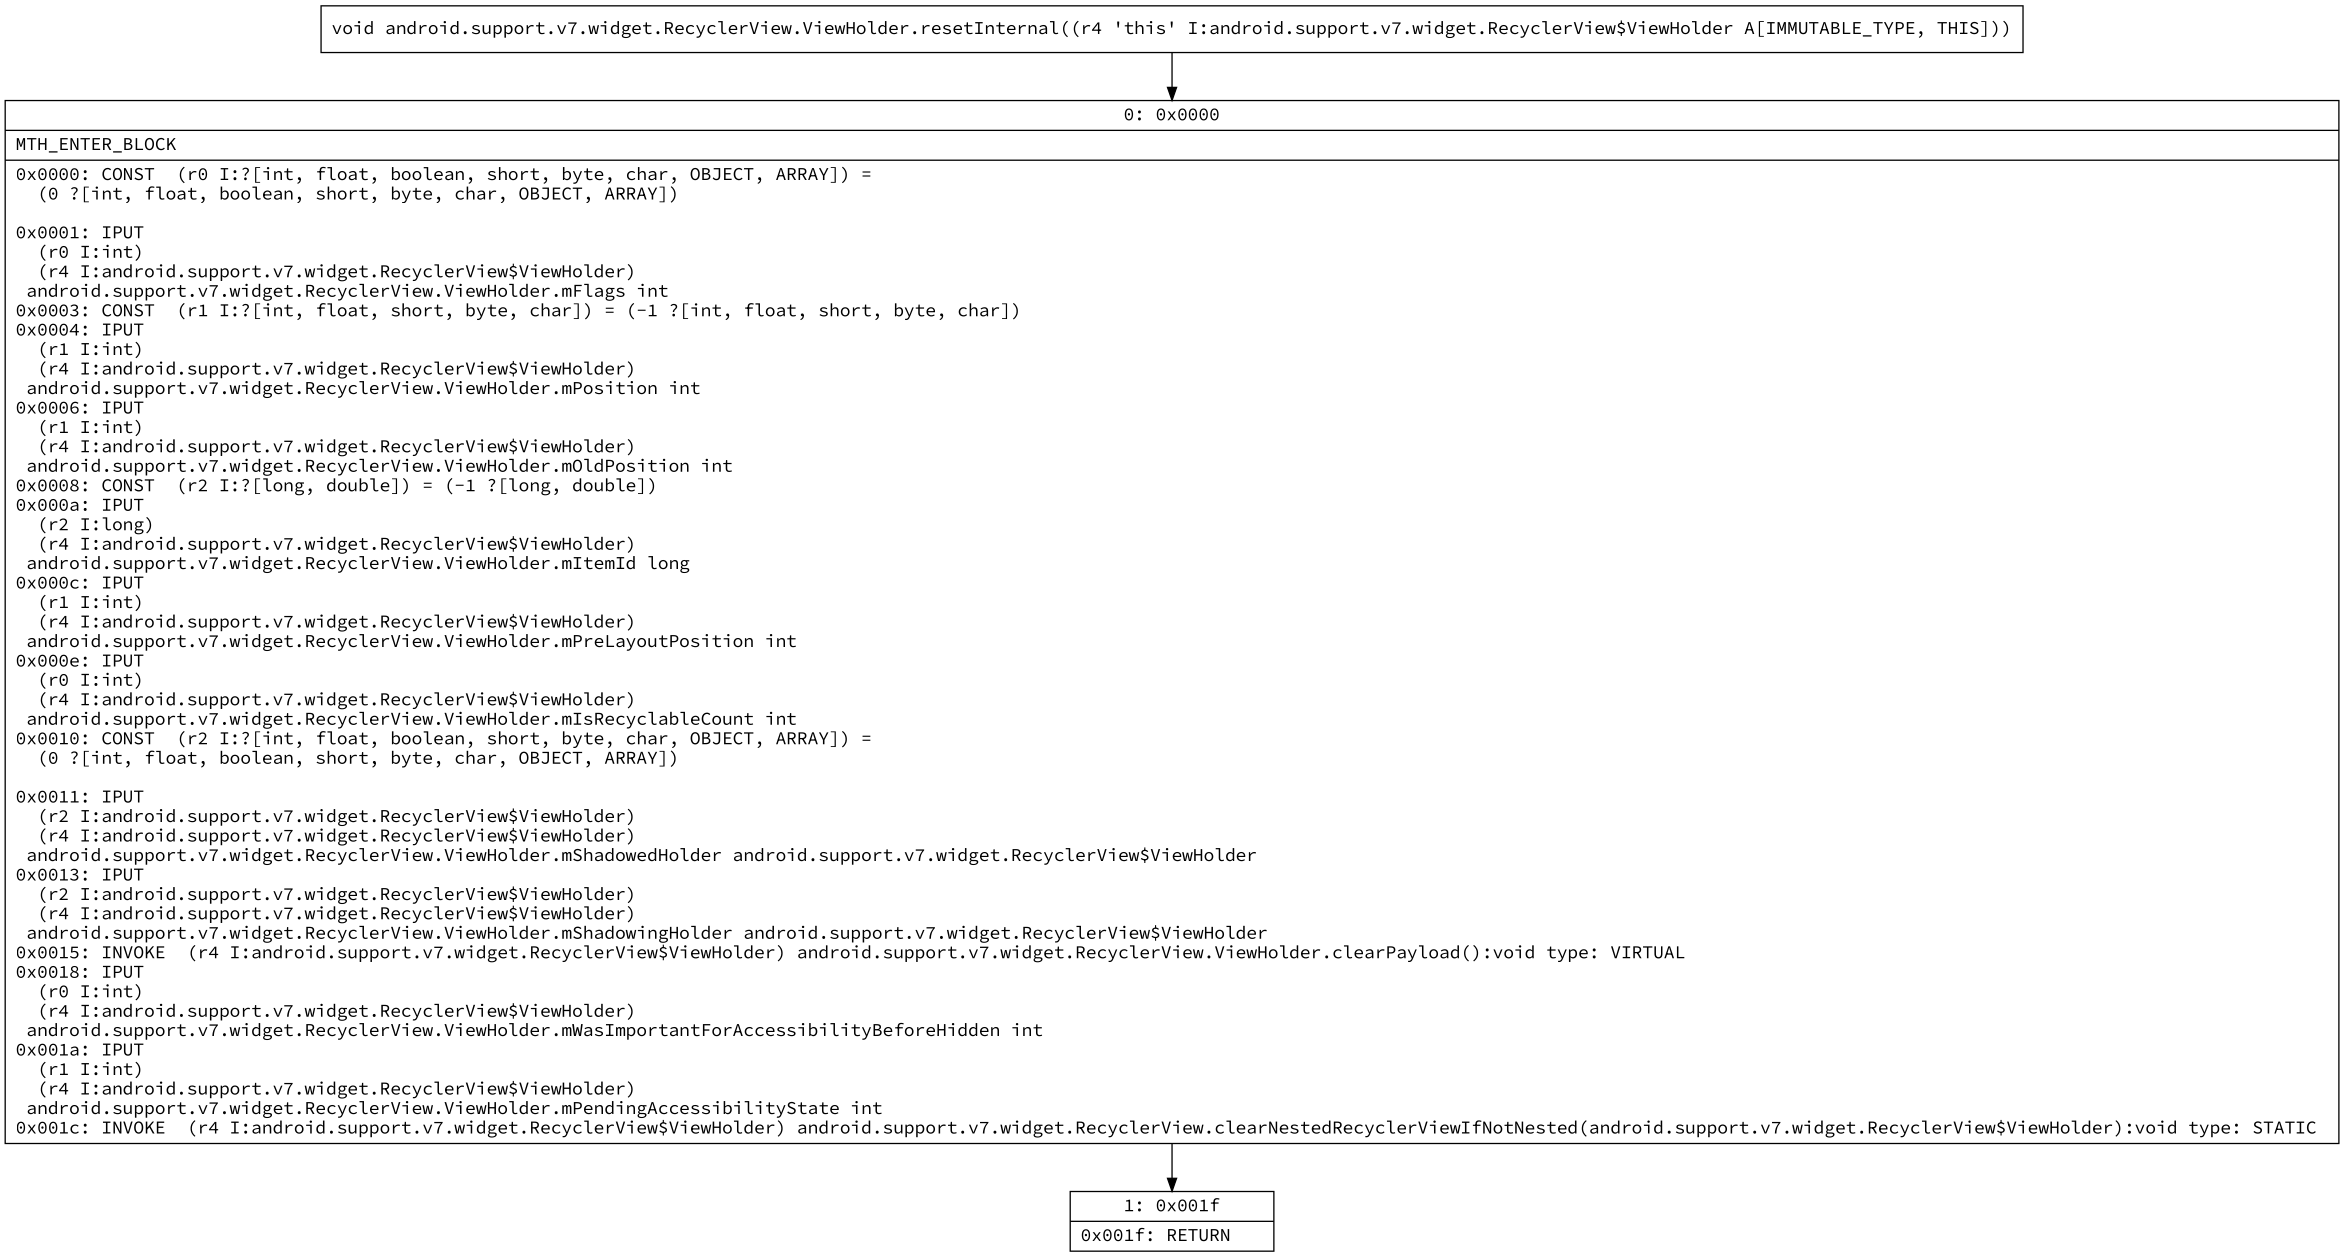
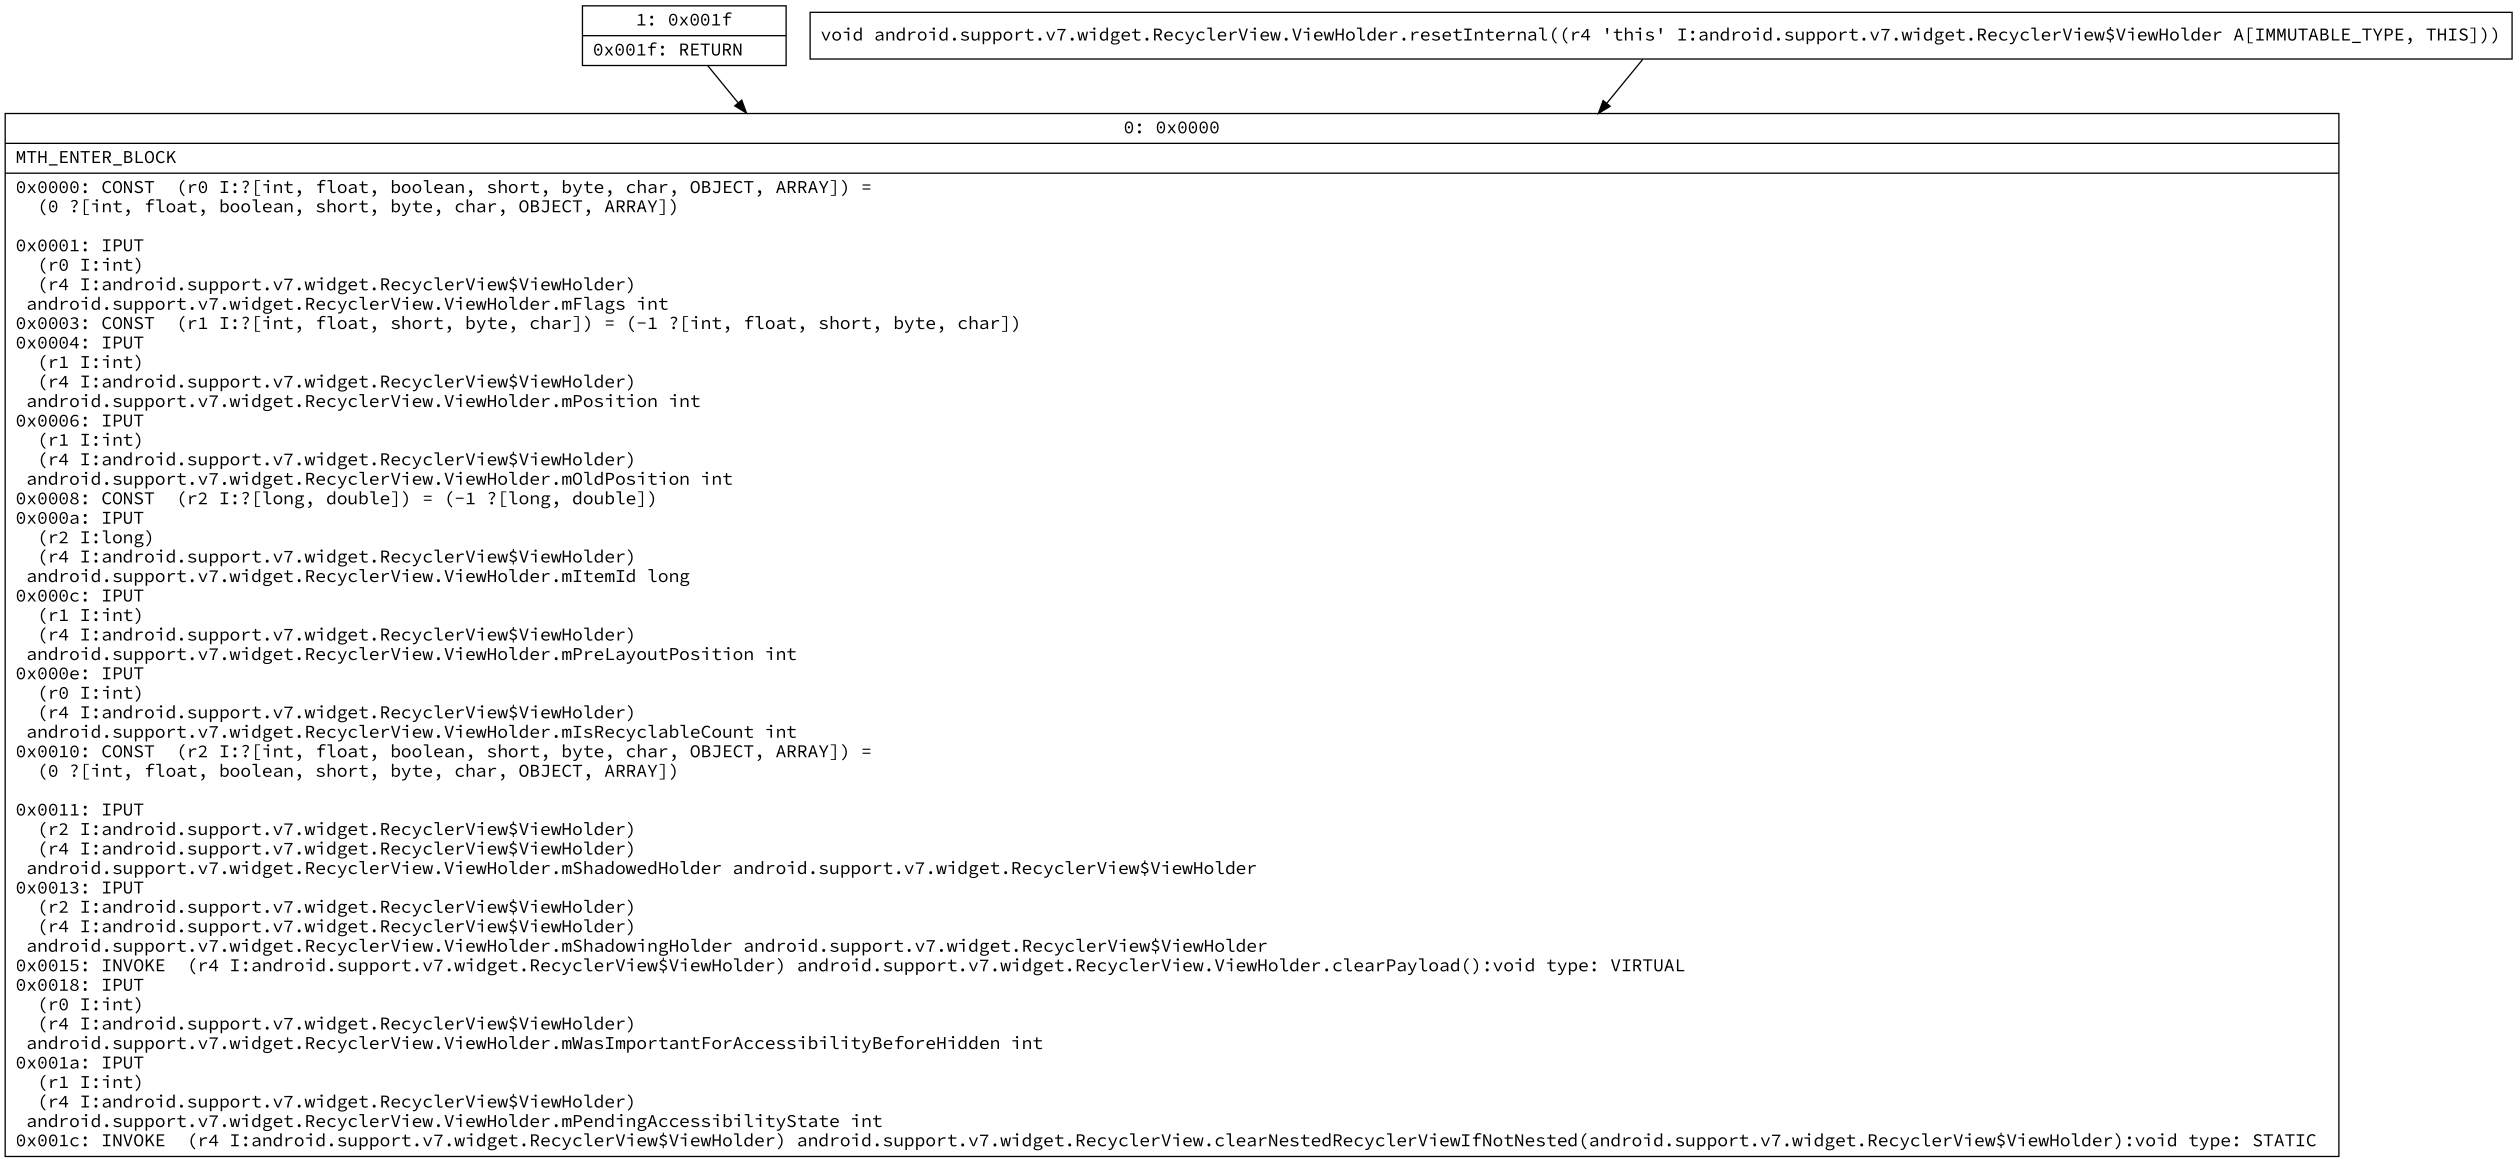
edge "0: 0x0000" -> "1: 0x001f": reversed
